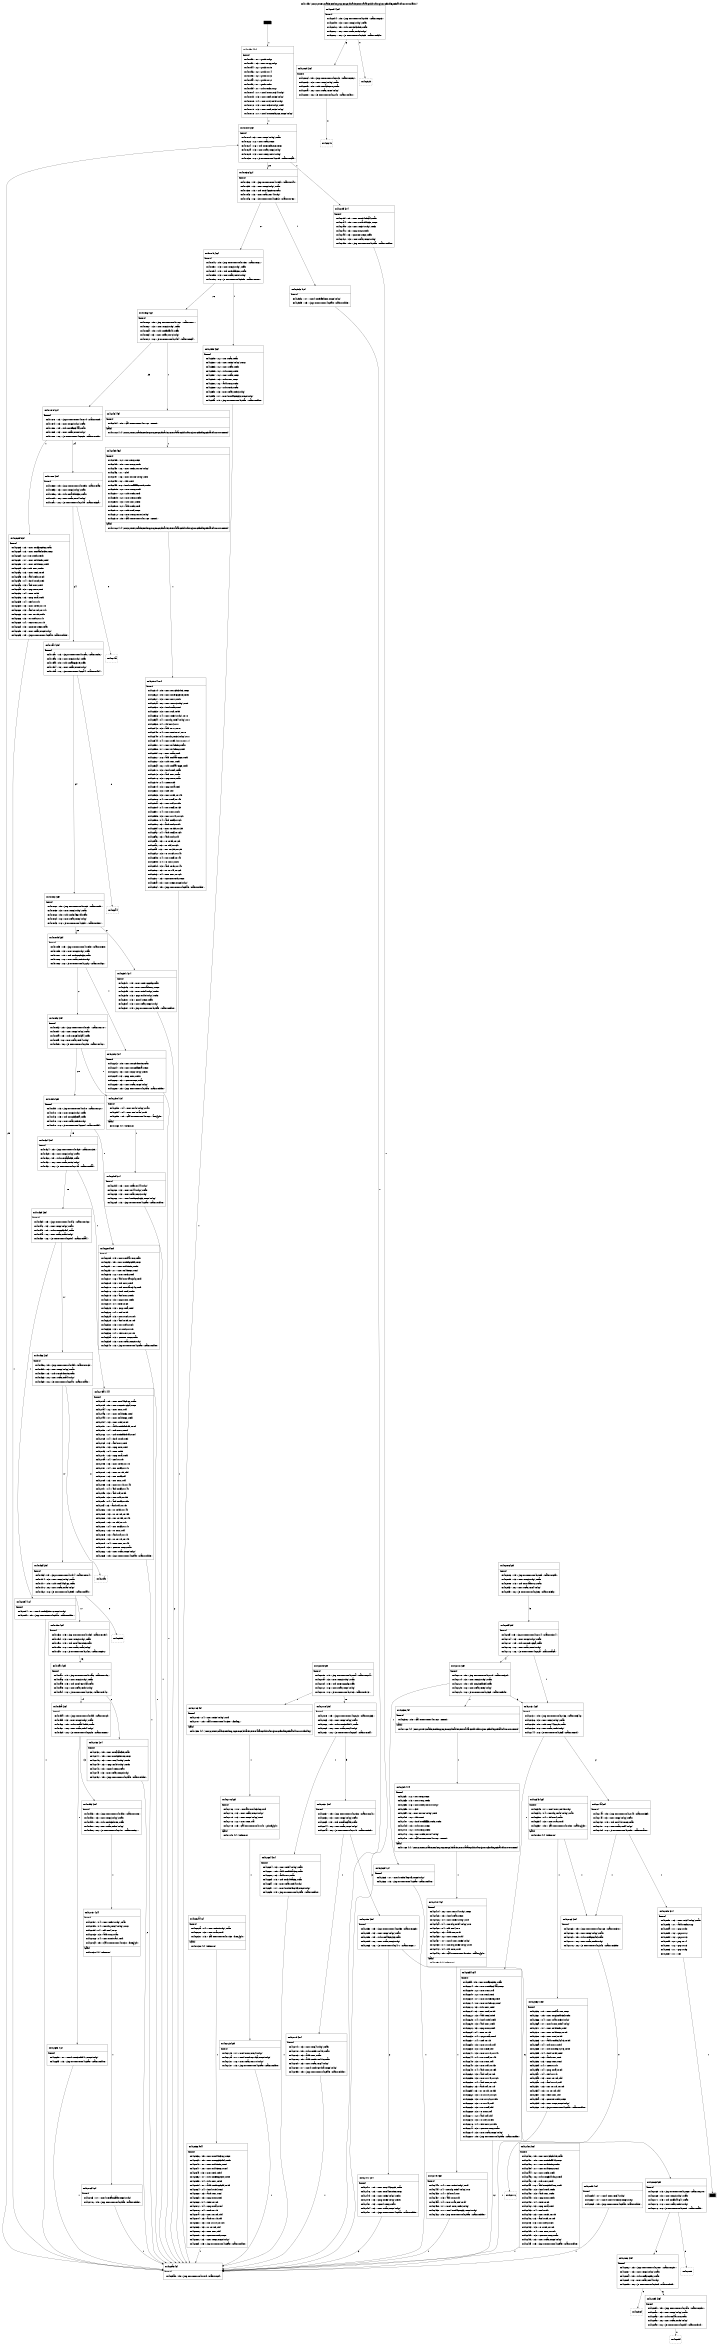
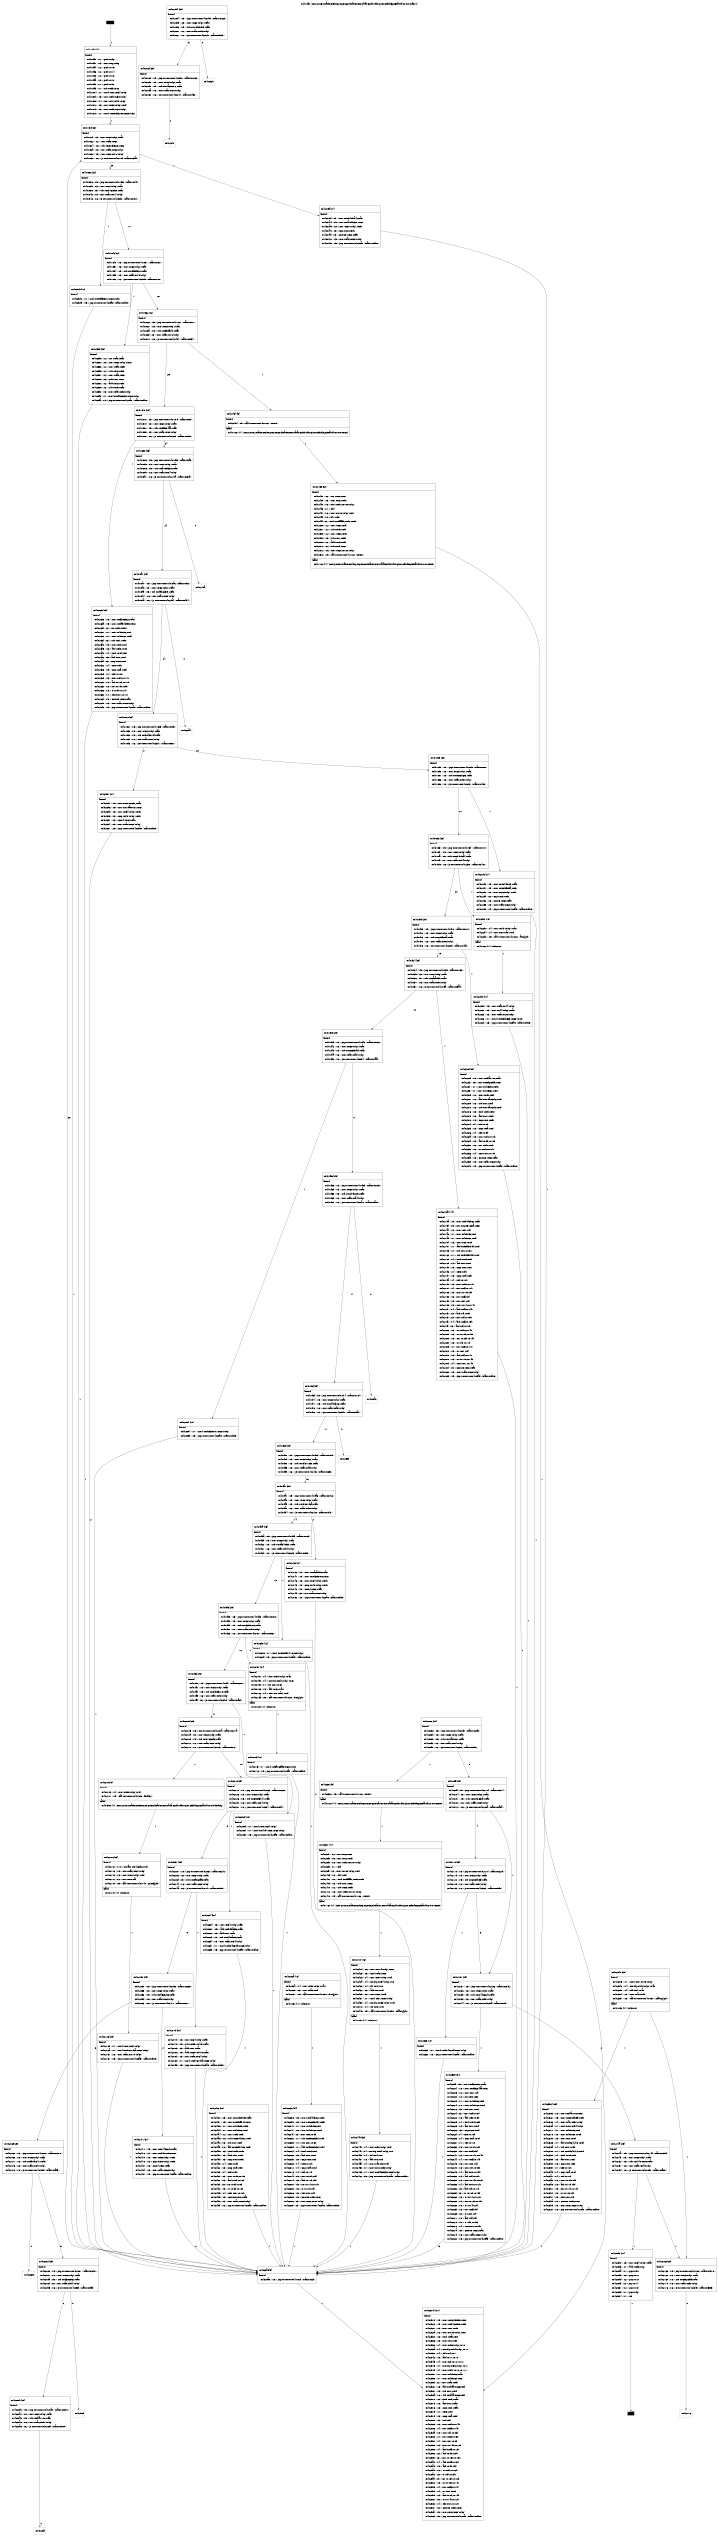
edge "0x40251d [181]" -> "0x4029ae [5]": reversed
node "0x401fec [25]": added
edge "0x402118 [25]" -> "0x4023ec [5]": now "0x4020e6 [25]" -> "0x4023ec [5]"
